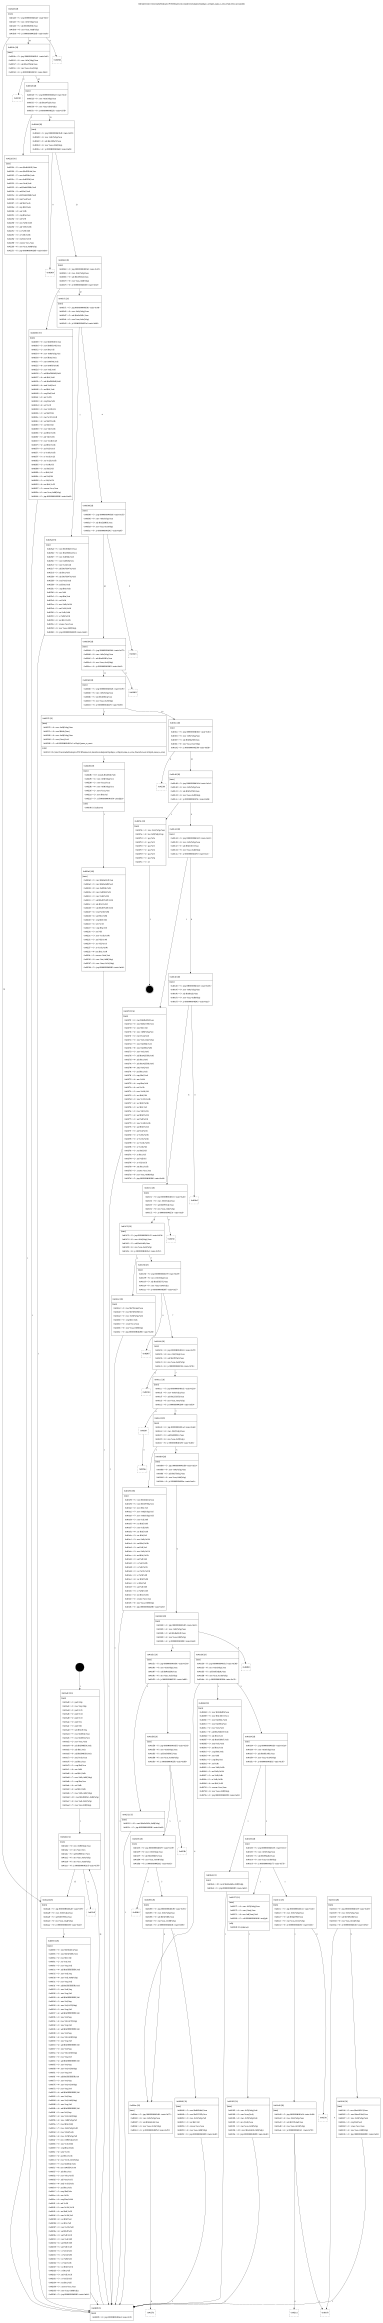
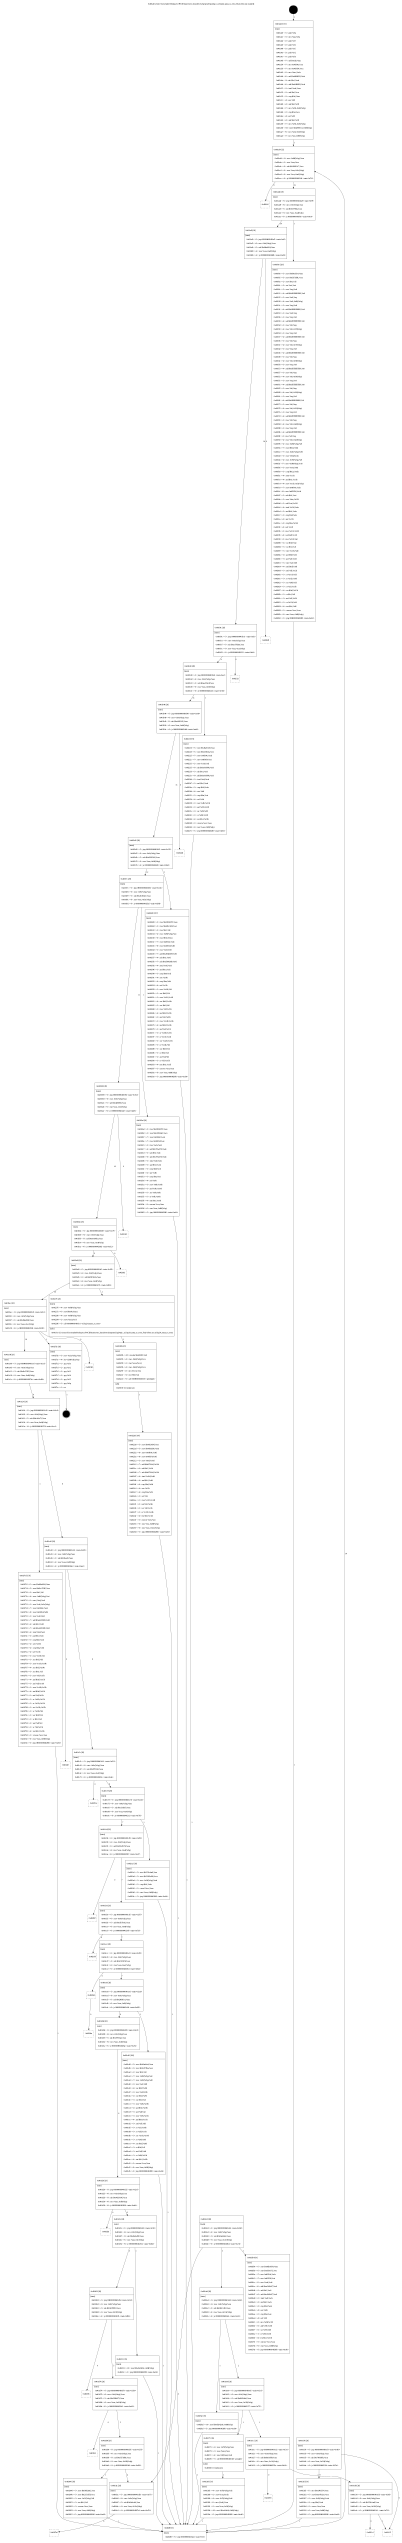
edge "0x401c08 [28]" -> "0x4027ab [18]": now "0x401bec [28]" -> "0x4027ab [18]"
edge "0x401af0 [28]" -> "0x401ad4 [28]": reversed
